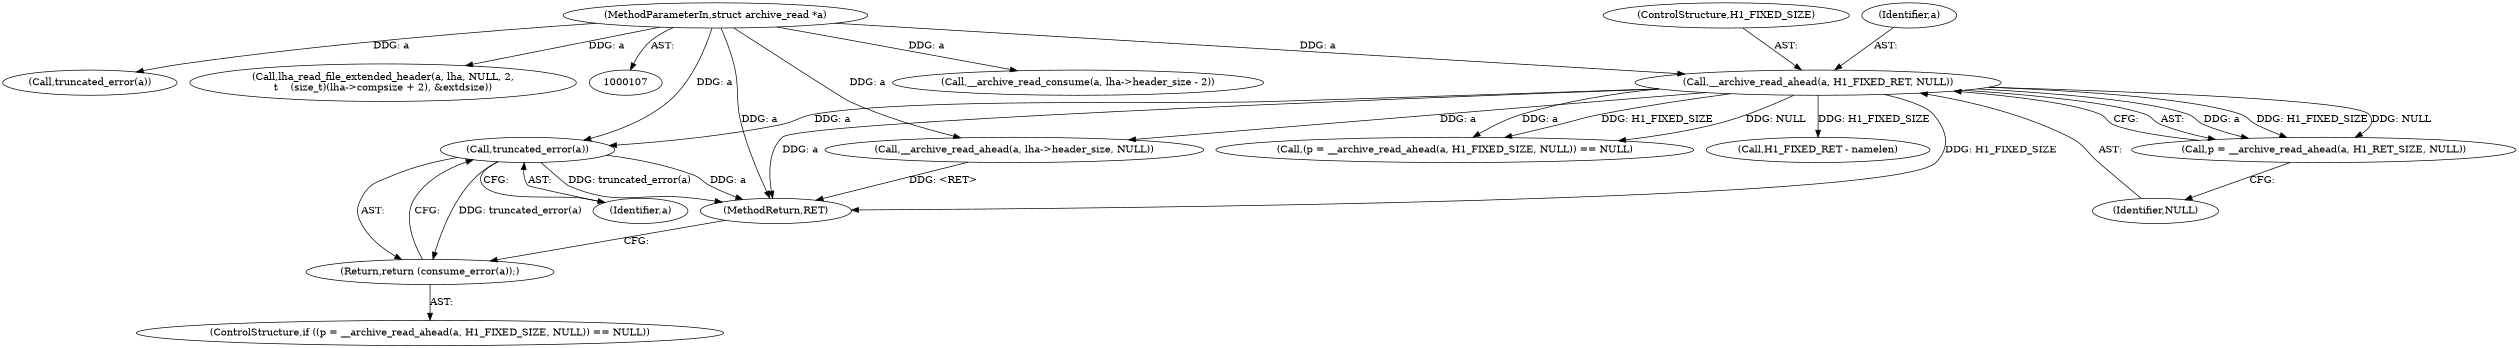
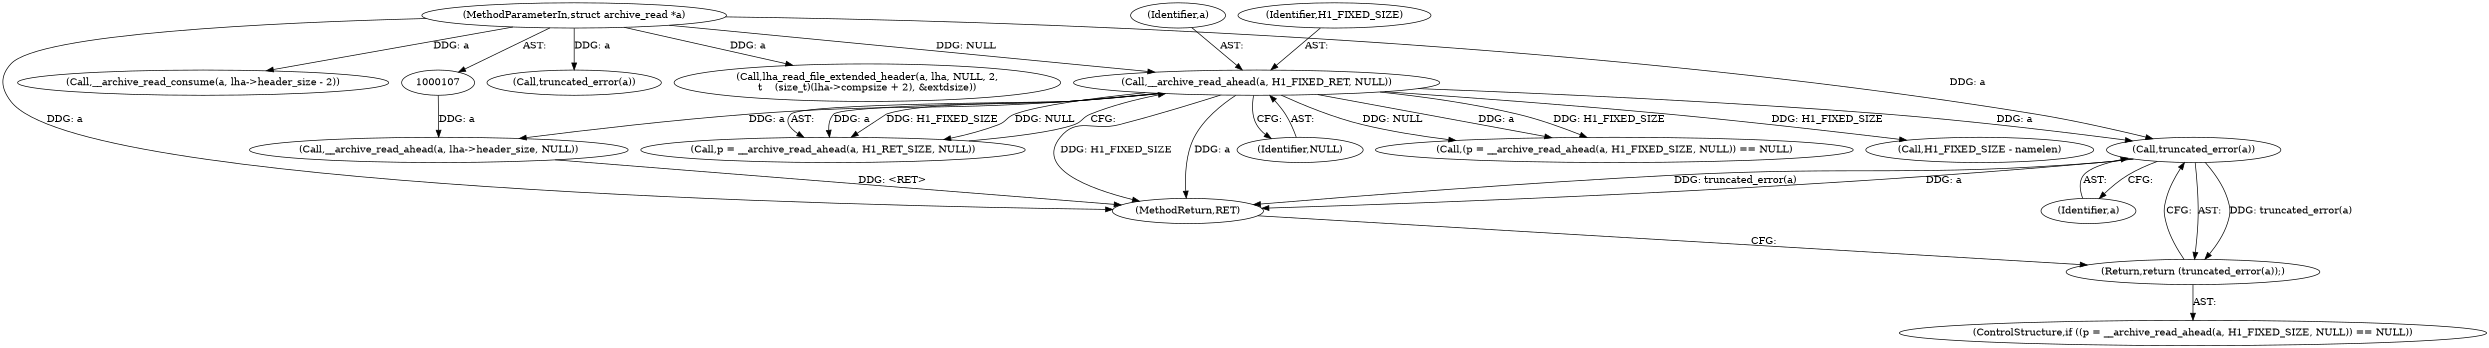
node "(ControlStructure,H1_FIXED_SIZE)": label "(ControlStructure,H1_FIXED_SIZE)" -> "(Identifier,H1_FIXED_SIZE)"
edge "(MethodParameterIn,struct archive_read *a)" -> "(Call,__archive_read_ahead(a, H1_FIXED_RET, NULL))": label "DDG: a" -> "DDG: NULL"
edge "(MethodParameterIn,struct archive_read *a)" -> "(Call,__archive_read_ahead(a, lha->header_size, NULL))": now "1000107" -> "(Call,__archive_read_ahead(a, lha->header_size, NULL))"
node "(Call,H1_FIXED_RET - namelen)": label "(Call,H1_FIXED_RET - namelen)" -> "(Call,H1_FIXED_SIZE - namelen)"
edge "(Call,p = __archive_read_ahead(a, H1_RET_SIZE, NULL))" -> "(Identifier,NULL)": now "(Call,__archive_read_ahead(a, H1_FIXED_RET, NULL))" -> "(Identifier,NULL)"
node "(Return,return (consume_error(a));)": label "(Return,return (consume_error(a));)" -> "(Return,return (truncated_error(a));)"
